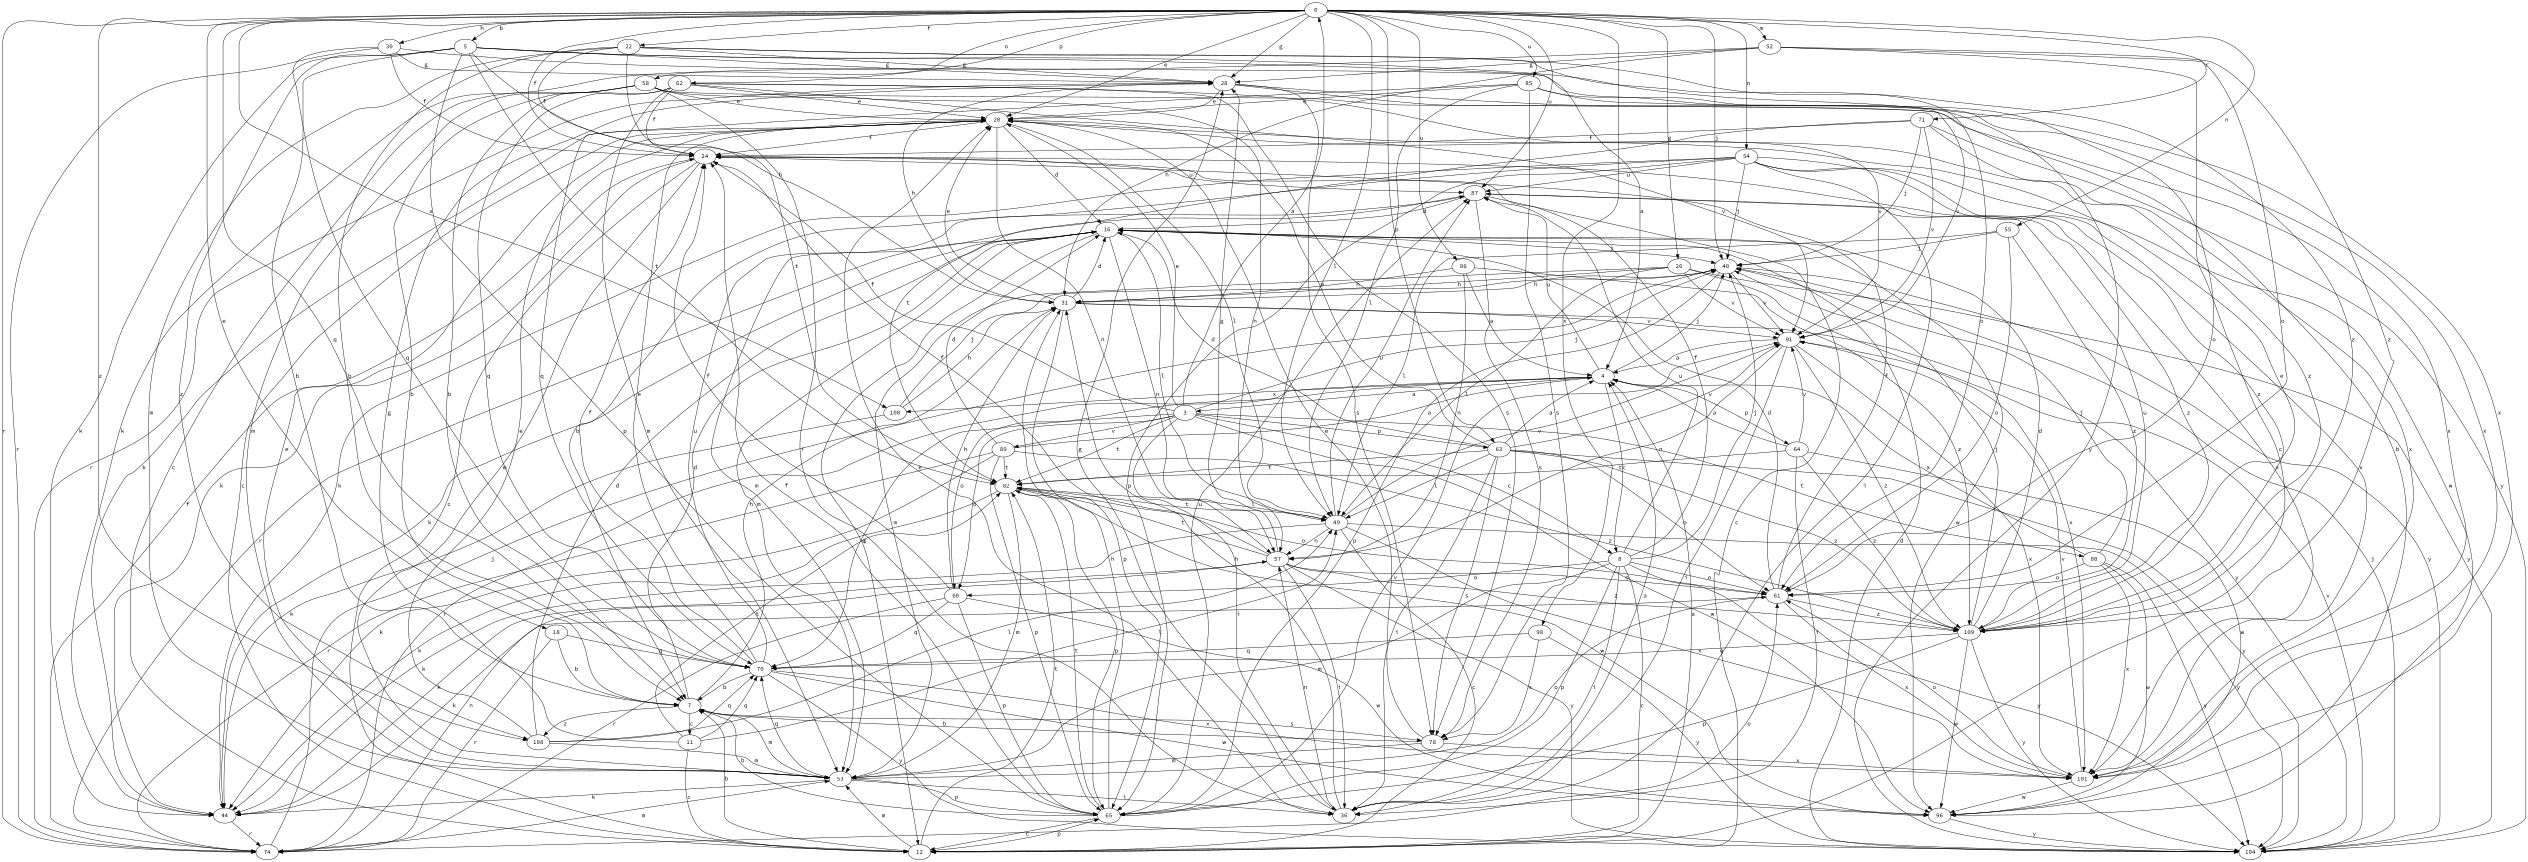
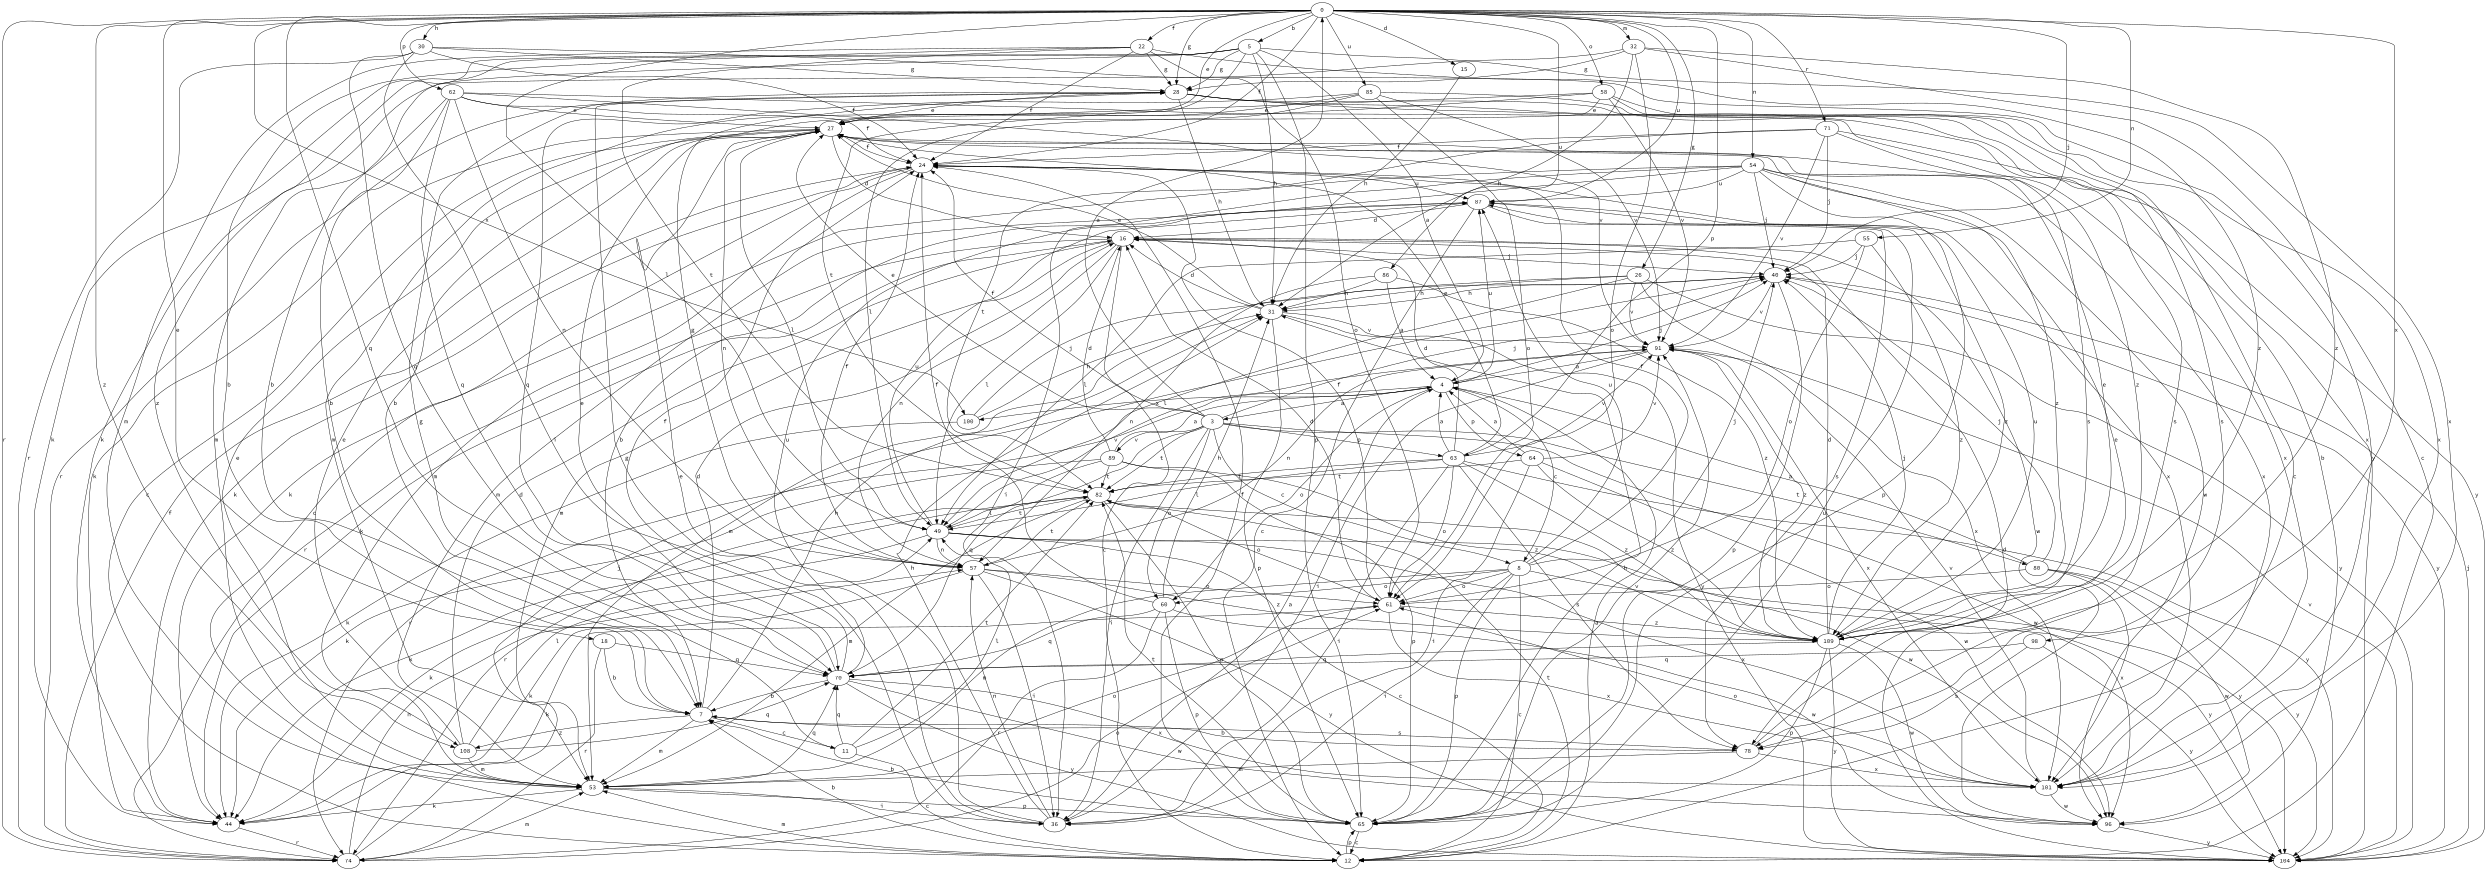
node "52": label "52" -> "32"
node "15": added
node "20": label "20" -> "27"
edge "58" -> "36": now "30" -> "36"
